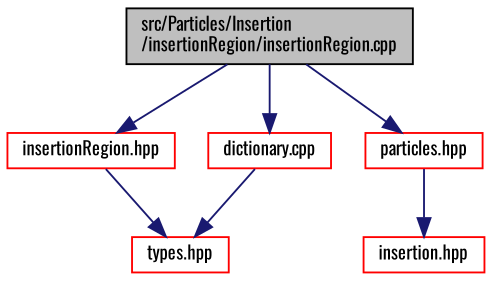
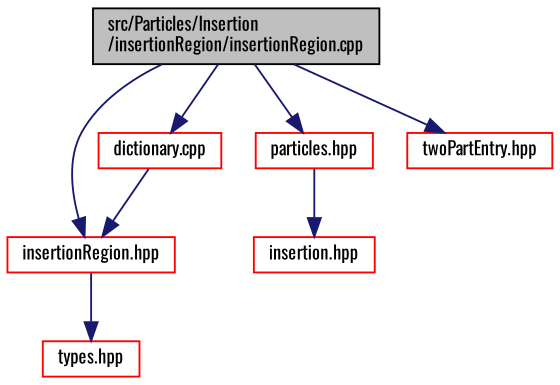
node "twoPartEntry.hpp": added
edge "dictionary.cpp" -> "types.hpp": now "dictionary.cpp" -> "insertionRegion.hpp"
